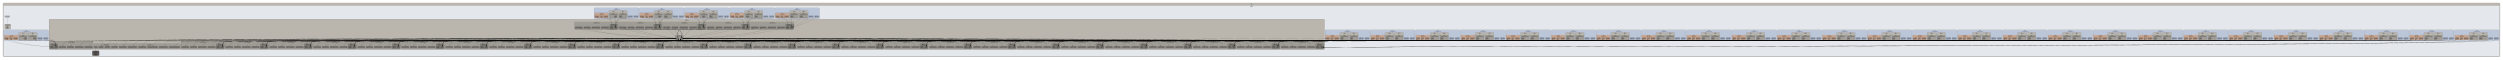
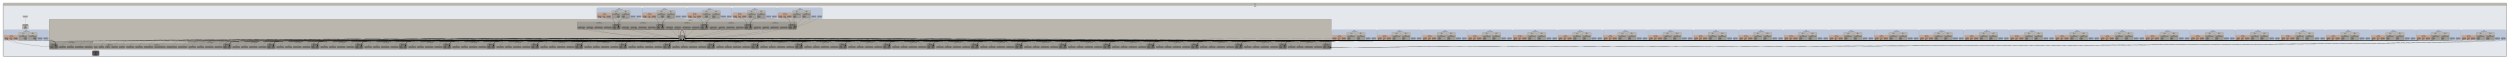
node "forwardFromDir": added
